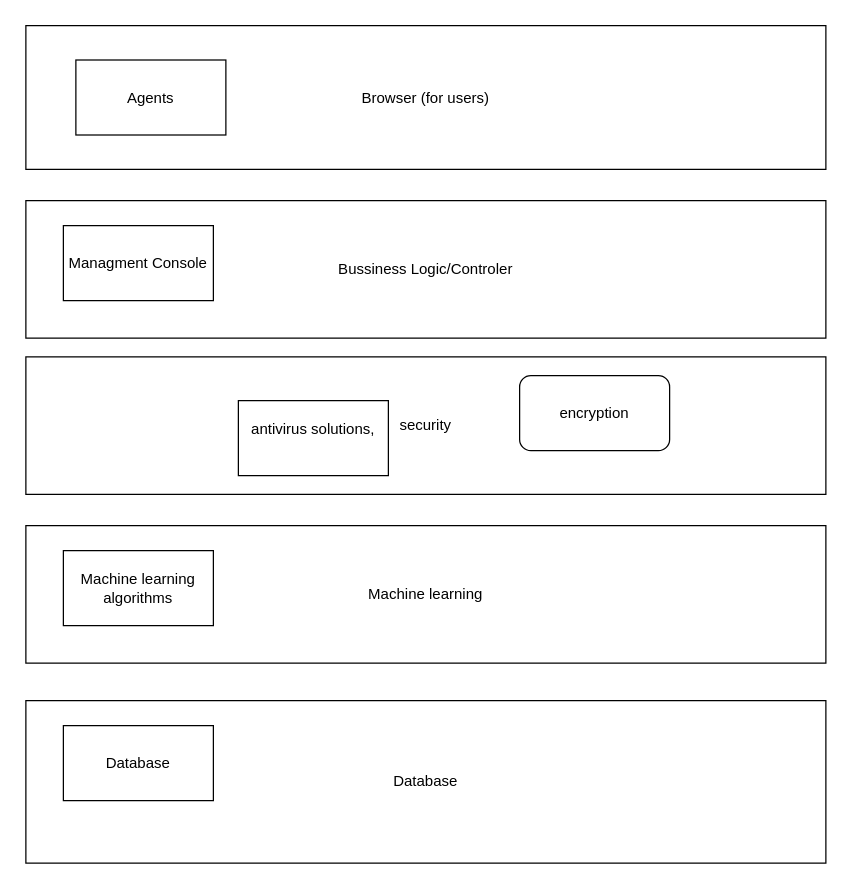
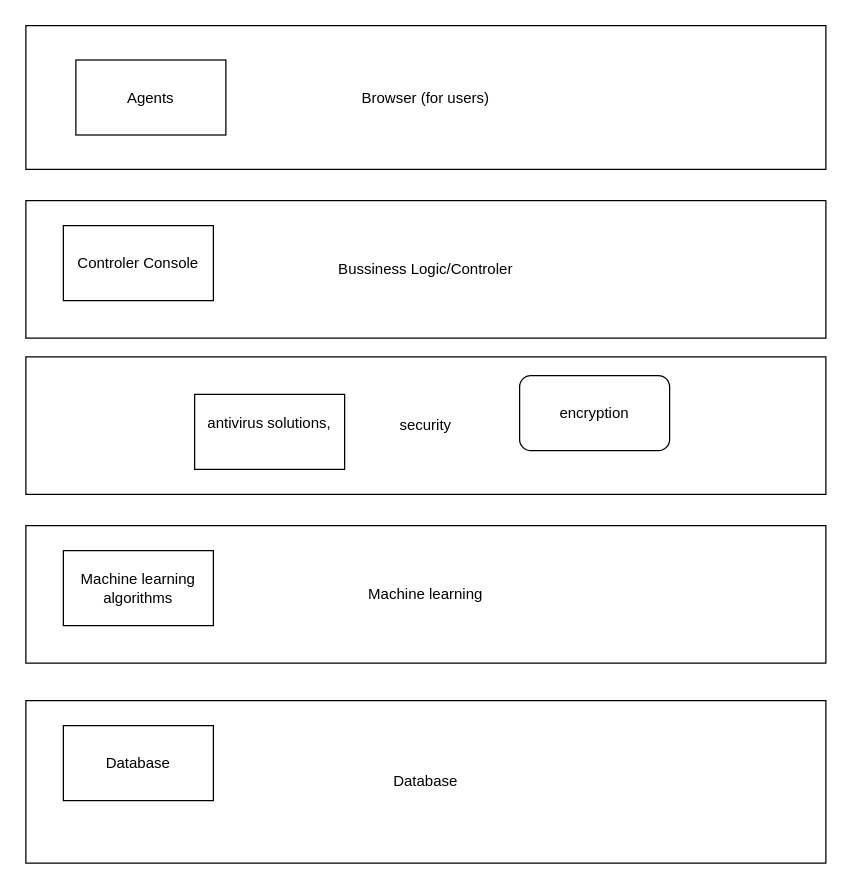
node "Managment Console": label "Managment Console" -> "Controler Console"
node "antivirus solutions,": moved (313, 438) -> (269, 432)
